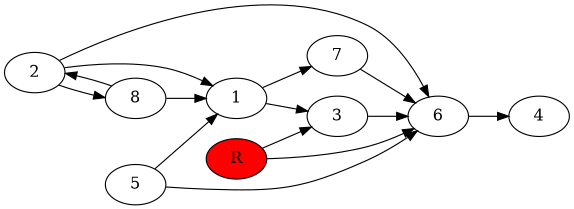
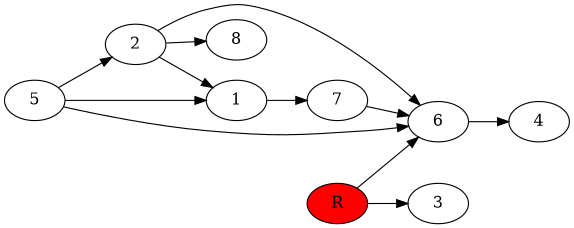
edge "8" -> "2": now "5" -> "2"
edge "8" -> "1": removed
edge "1" -> "3": removed
edge "3" -> "6": removed
